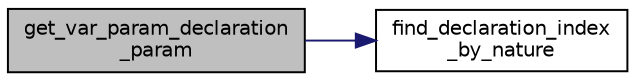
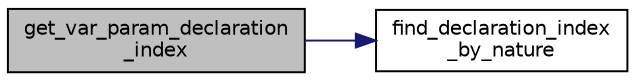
node "get_var_param_declaration _param": label "get_var_param_declaration _param" -> "get_var_param_declaration _index"
